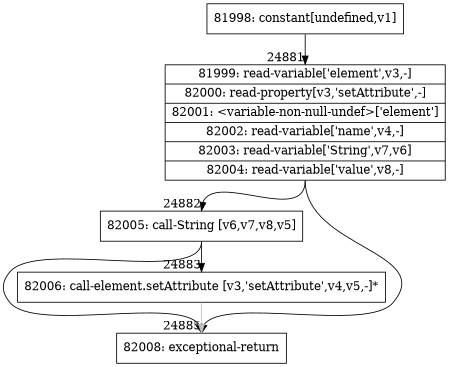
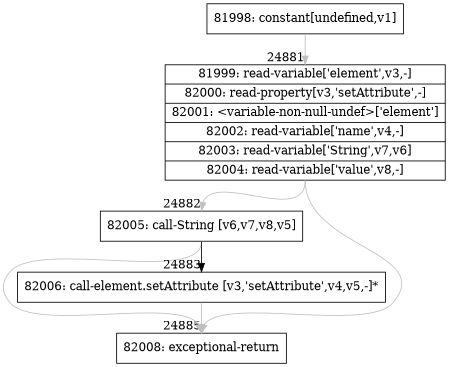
edge "81998: constant[undefined,v1]" -> "81999: read-variable['element',v3,-]": color black -> gray
edge "81999: read-variable['element',v3,-]" -> "82005: call-String [v6,v7,v8,v5]": color black -> gray
edge "82005: call-String [v6,v7,v8,v5]" -> "82008: exceptional-return": color black -> gray
edge "81999: read-variable['element',v3,-]" -> "82008: exceptional-return": color black -> gray
